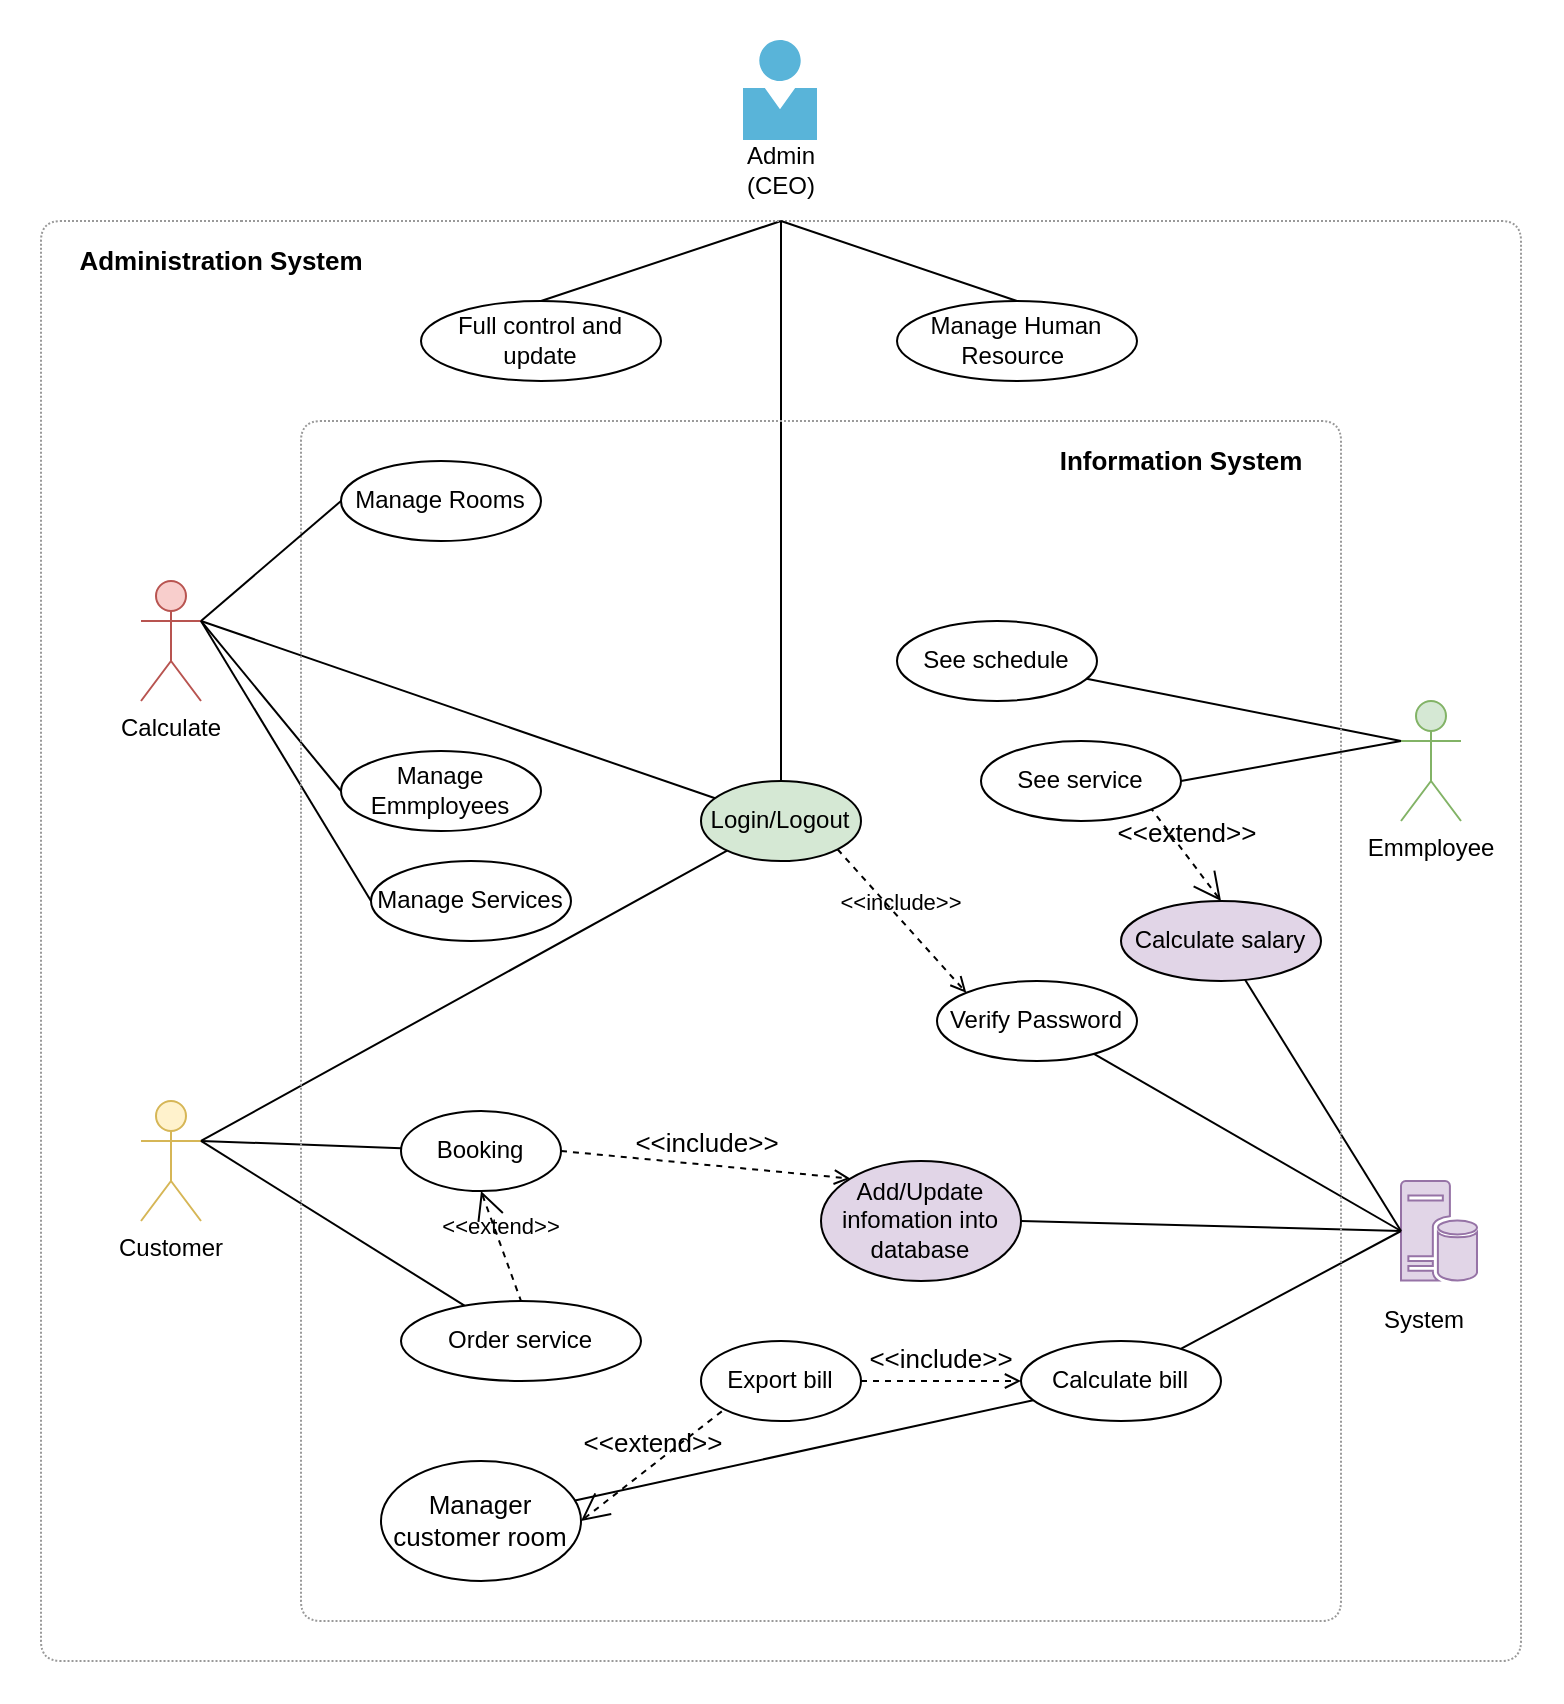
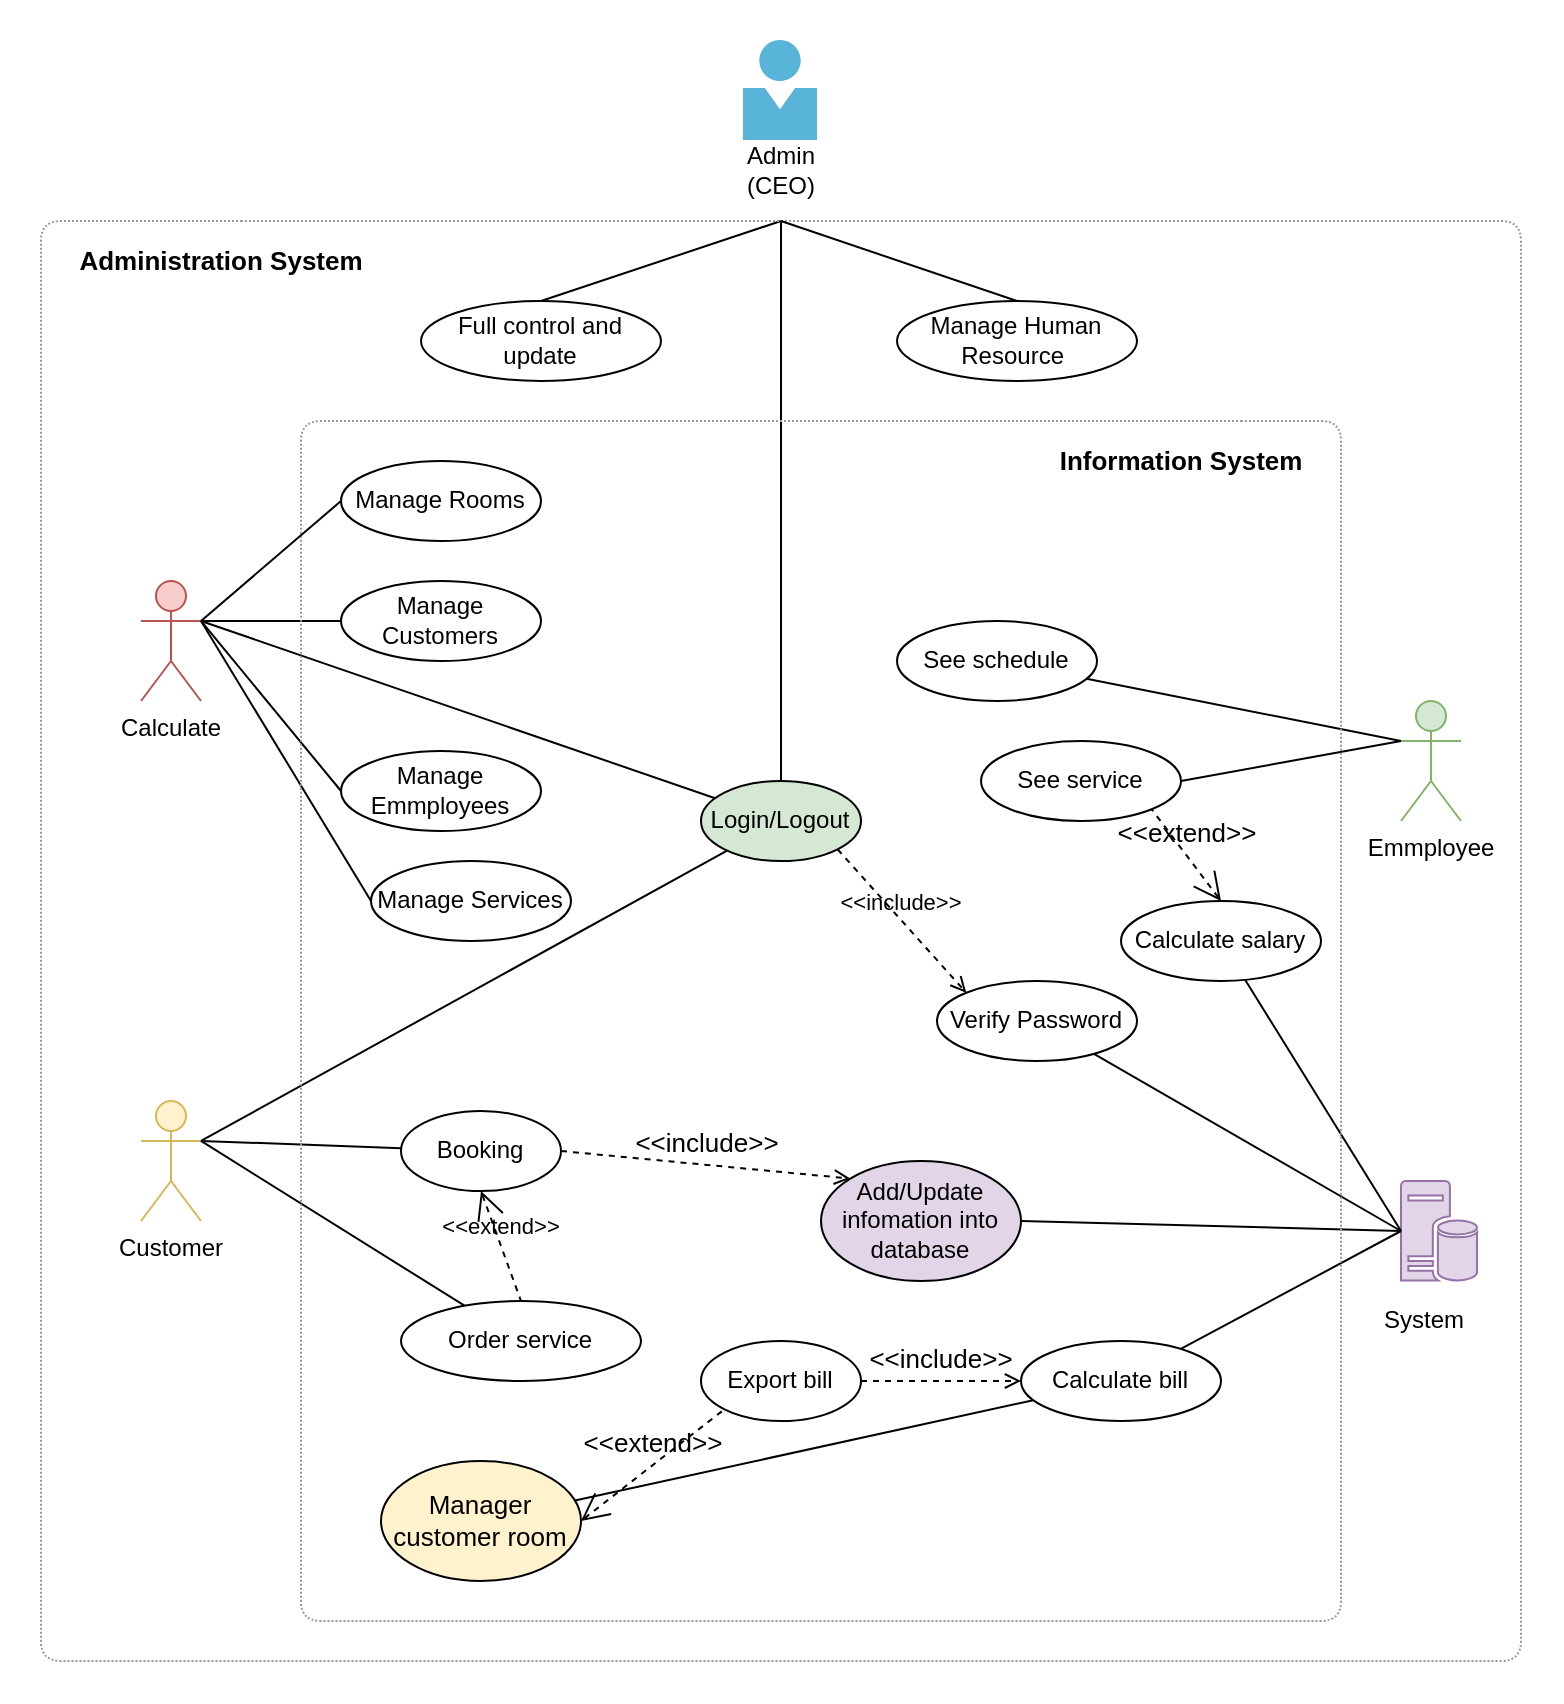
edge "Manage Customers" -- "Calculate": added
node "Manage Customers": added
node "Calculate salary": fillcolor #e1d5e7 -> #ffffff
node "Manager customer room": fillcolor #ffffff -> #fff2cc
